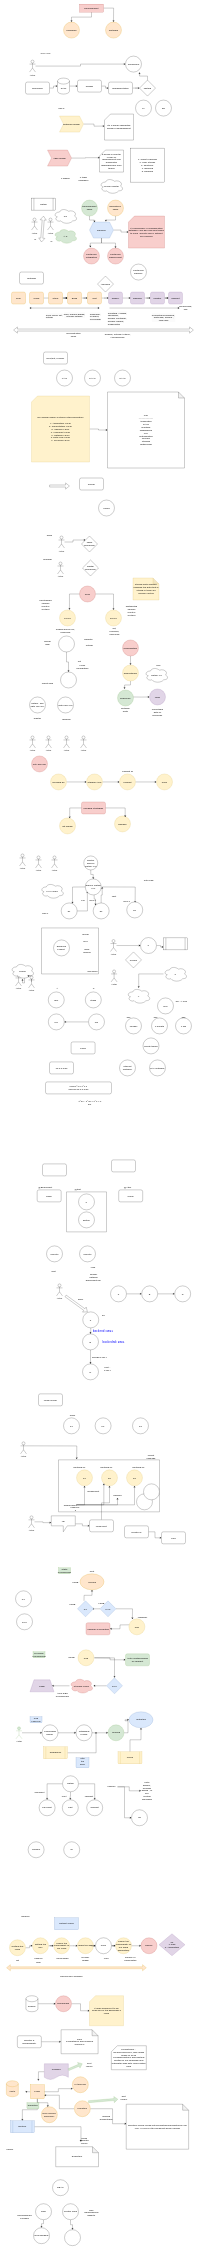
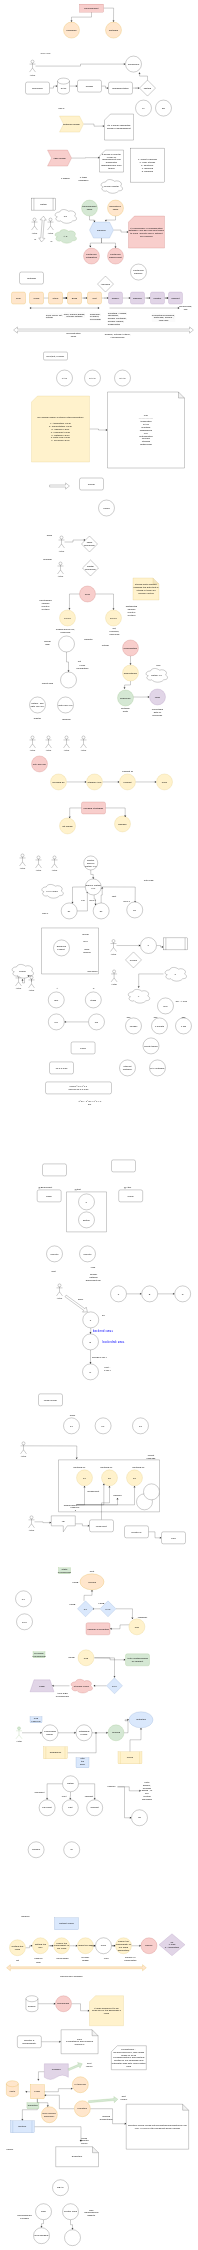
node "Dev,test, Produc": size 24x12 -> 24x8
node "Github": moved (89, 645) -> (105, 645)
